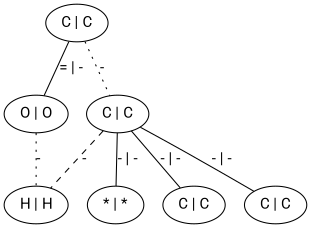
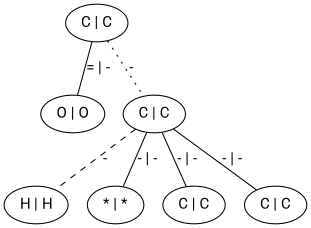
edge "O | O" -- "H | H": removed, label "-"
